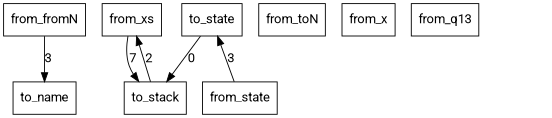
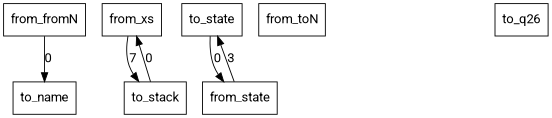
node "from_x": removed
node "from_q13": removed
node "to_q26": added
edge "to_state" -> "to_stack": now "to_state" -> "from_state"
edge "from_fromN" -> "to_name": label "3" -> "0"
edge "to_stack" -> "from_xs": label "2" -> "0"
